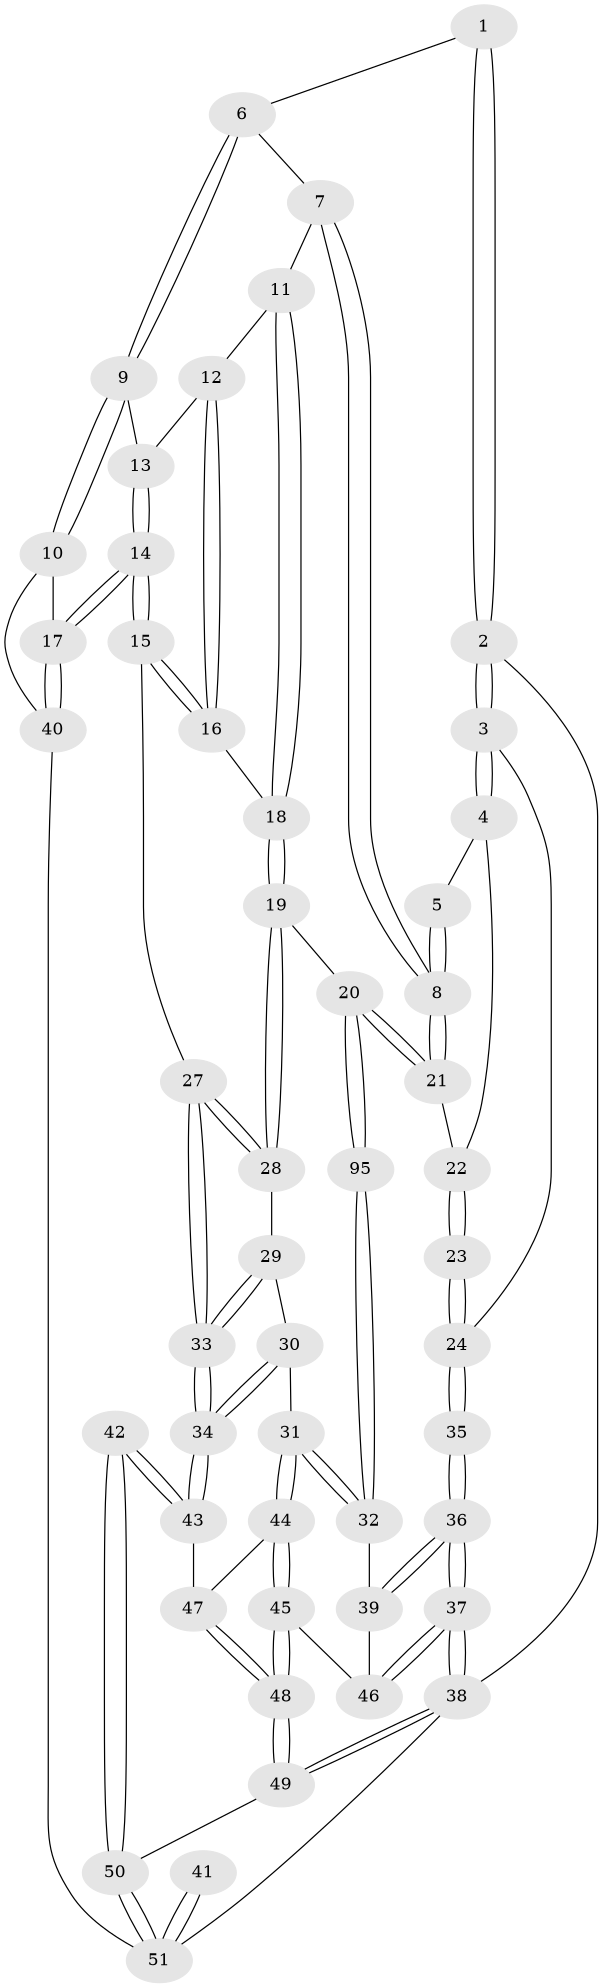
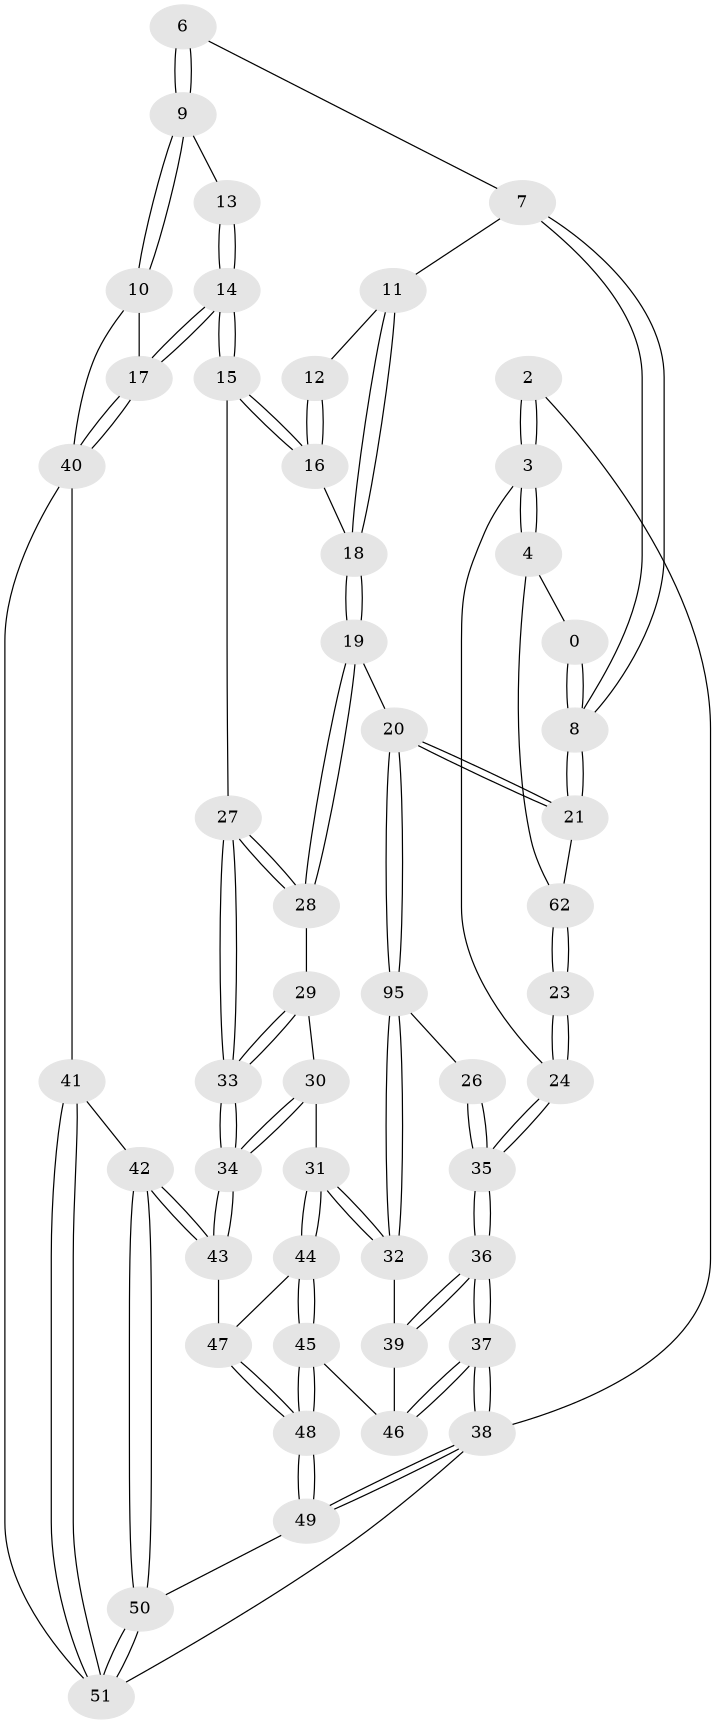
node "1": removed
edge "12" -- "13": removed
edge "40" -- "41": added
node "5": label "5" -> "0"
node "26": added
edge "41" -- "42": added
node "22": label "22" -> "62"
